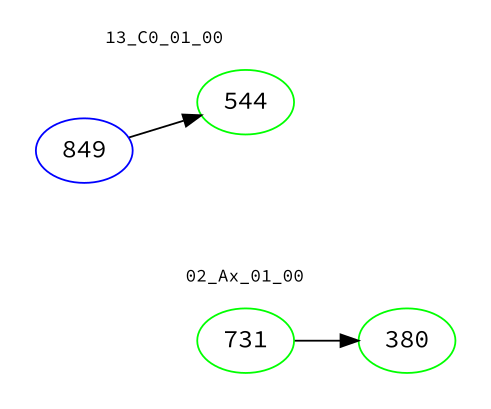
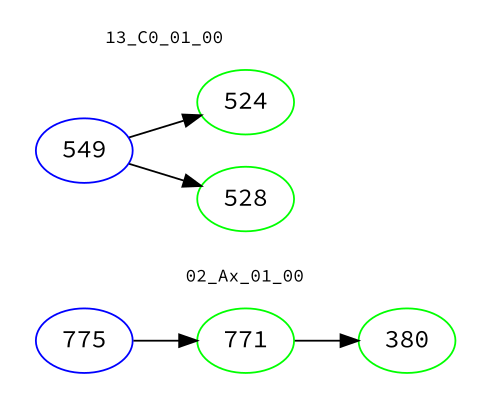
node "544": label "544" -> "524"
node "849": label "849" -> "549"
node "528": added
node "775": added
node "731": label "731" -> "771"
